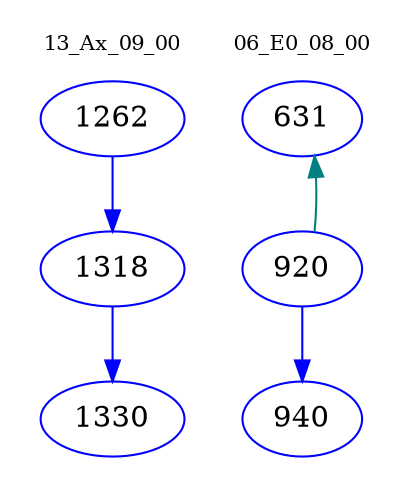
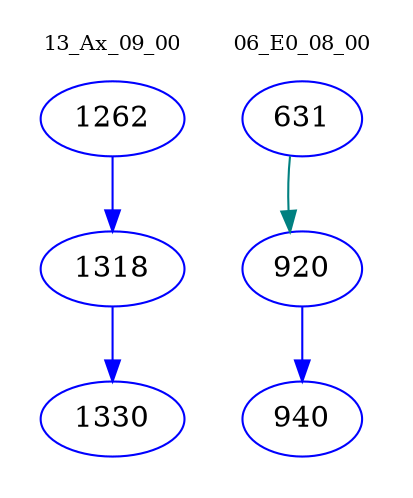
edge "920" -> "631": reversed
